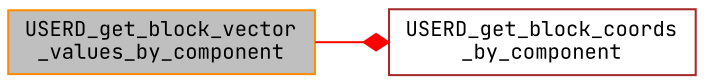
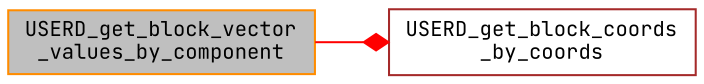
node "USERD_get_block_coords _by_component": label "USERD_get_block_coords _by_component" -> "USERD_get_block_coords _by_coords"
